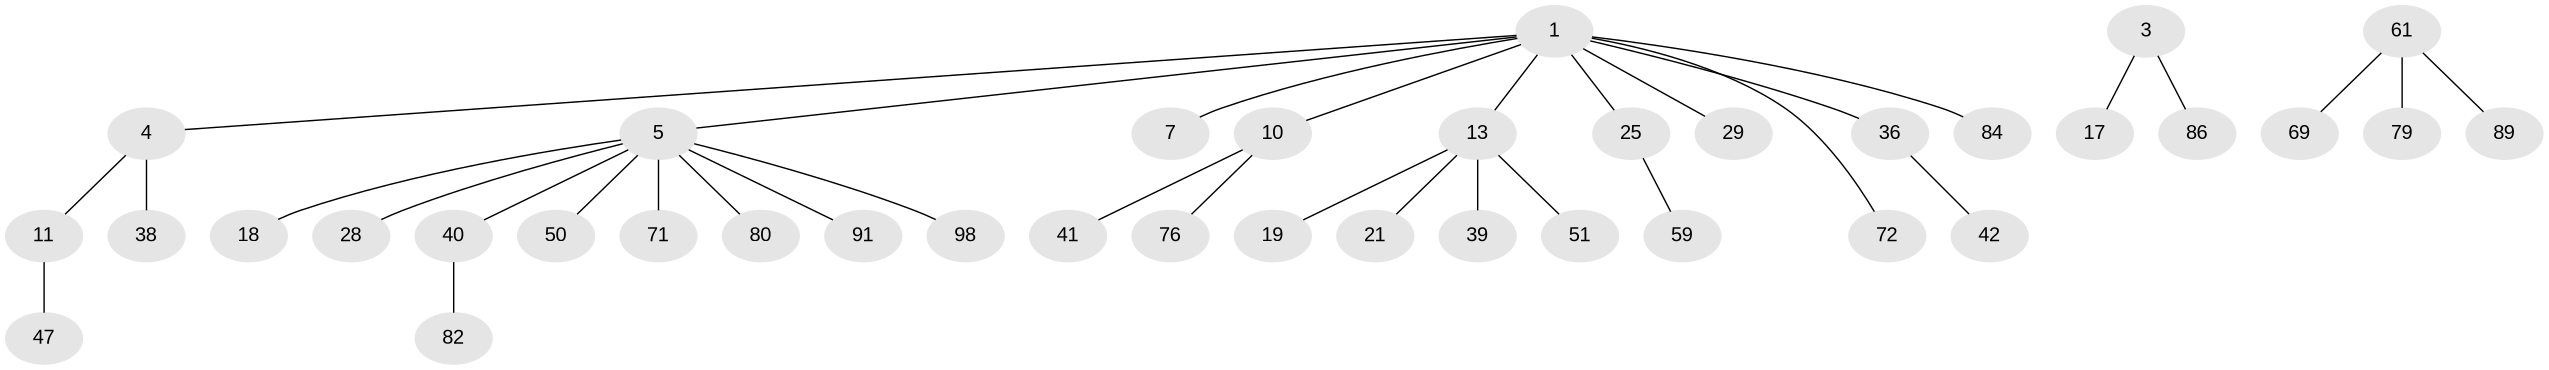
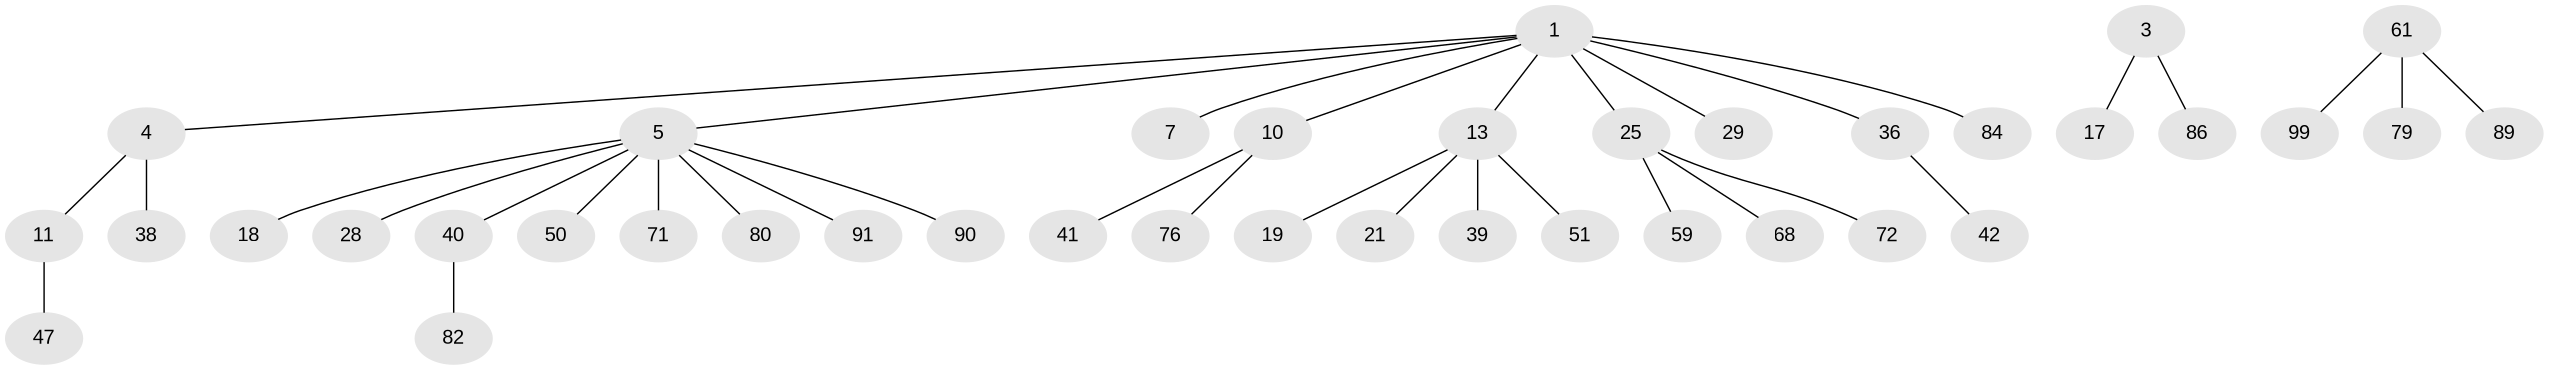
edge "1" -- "72": now "25" -- "72"
node "69": label "69" -> "99"
node "98": label "98" -> "90"
node "68": added
